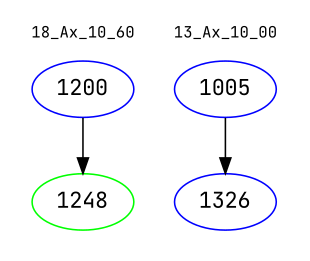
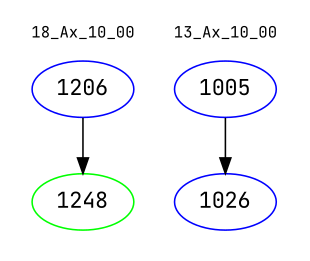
cluster "18_Ax_10_60": label "18_Ax_10_60" -> "18_Ax_10_00"
node "1200": label "1200" -> "1206"
node "1326": label "1326" -> "1026"
